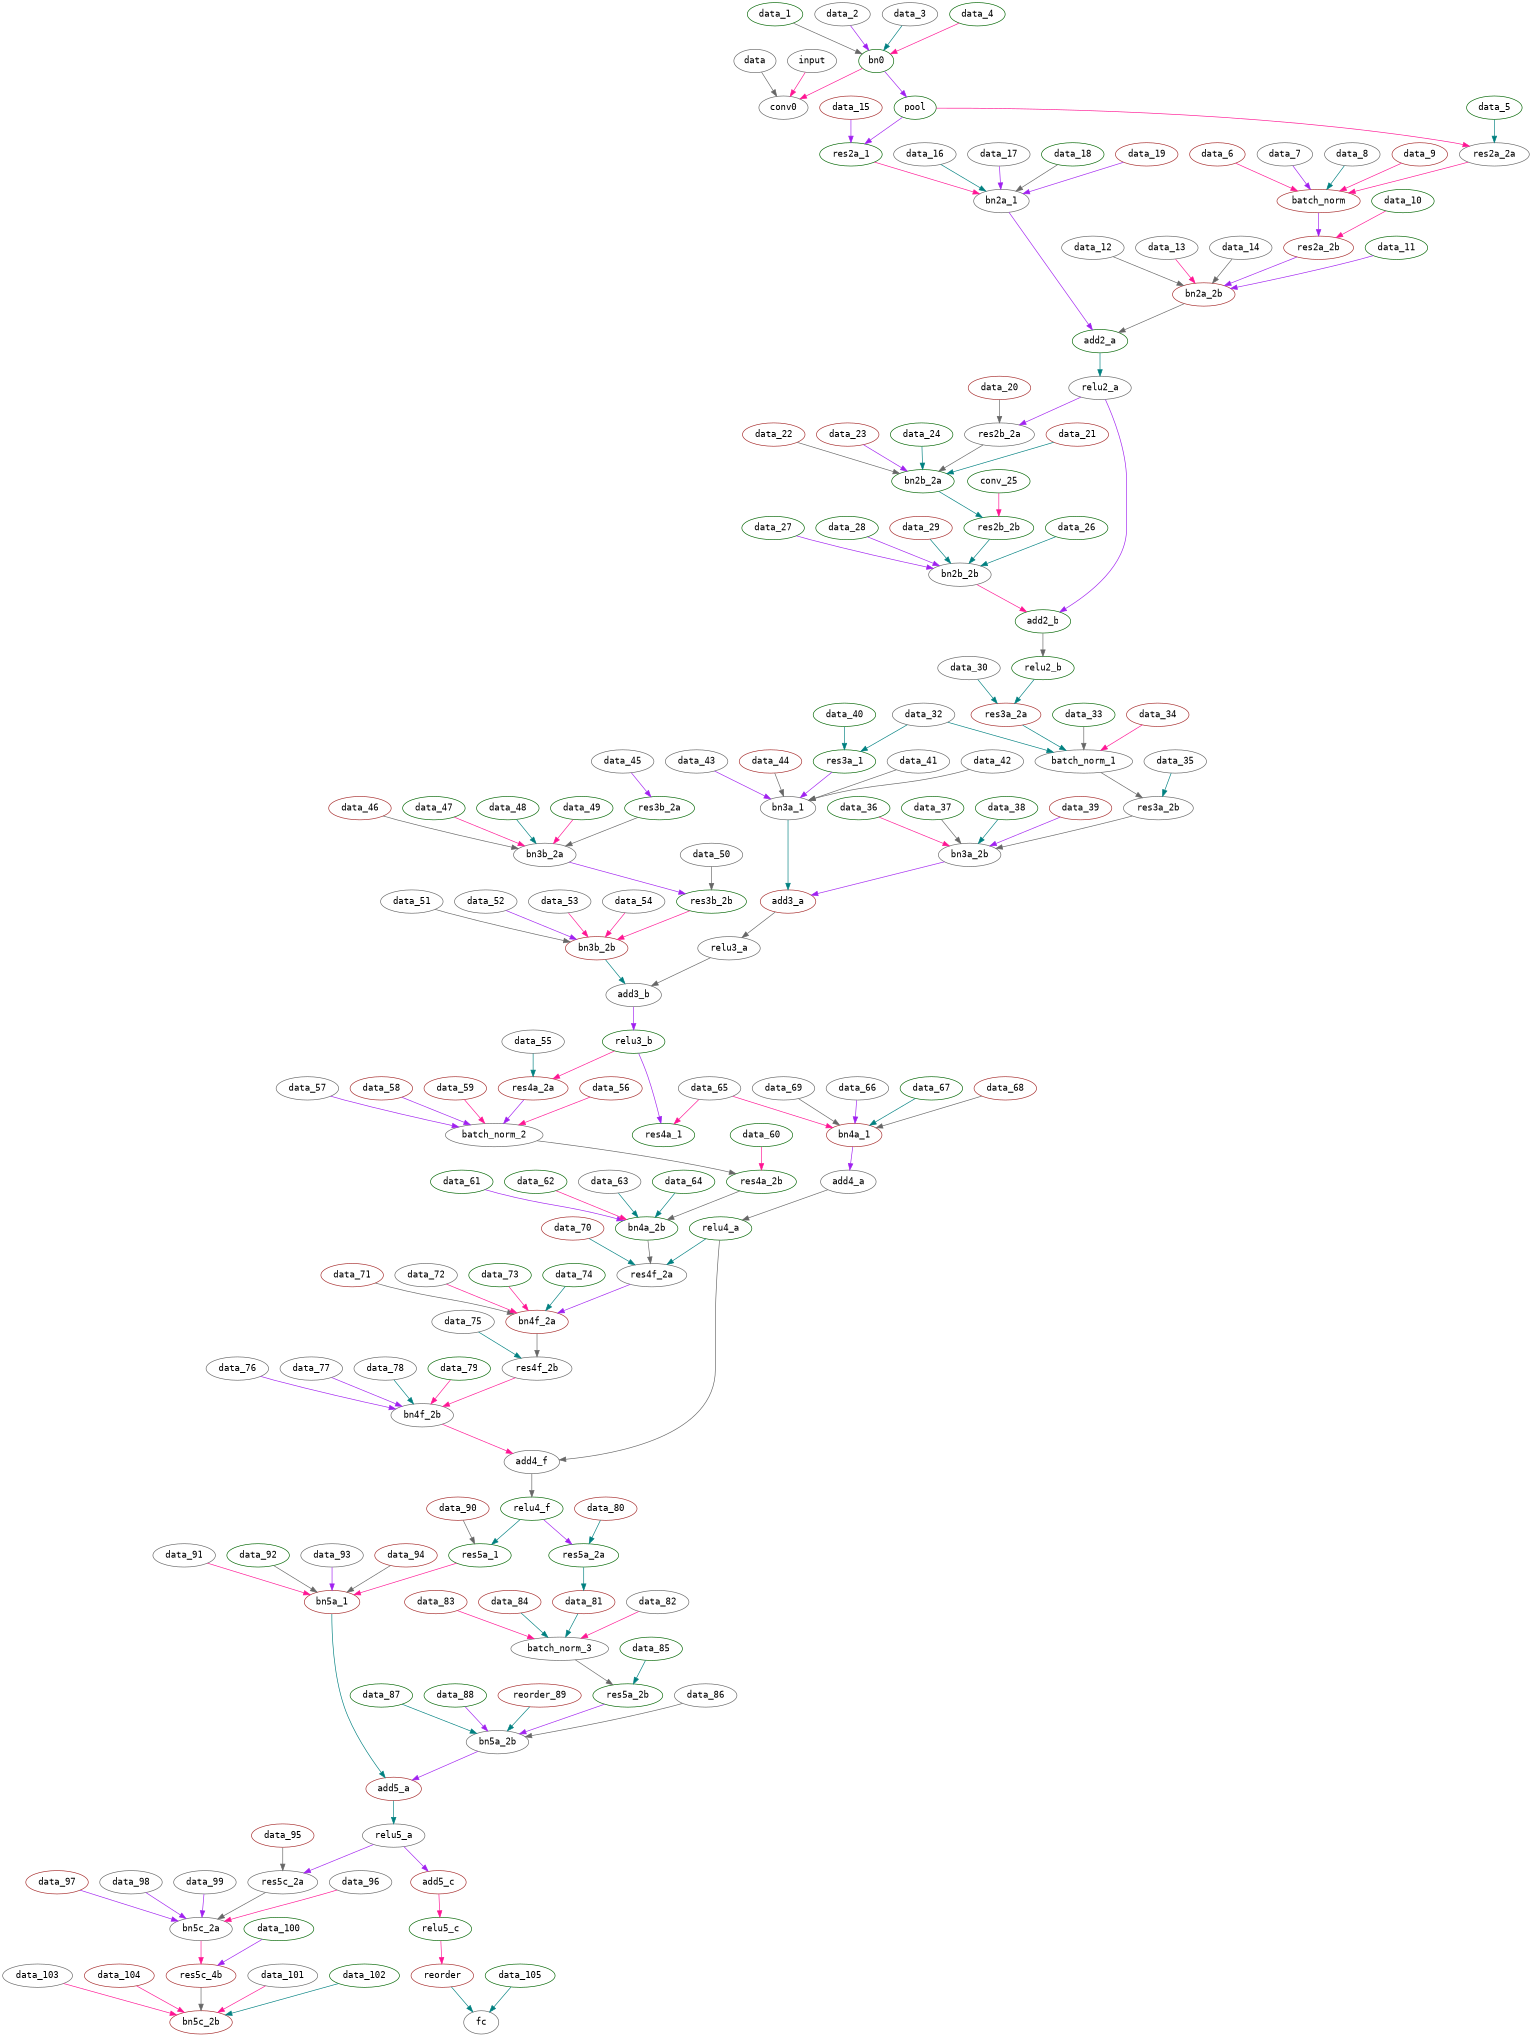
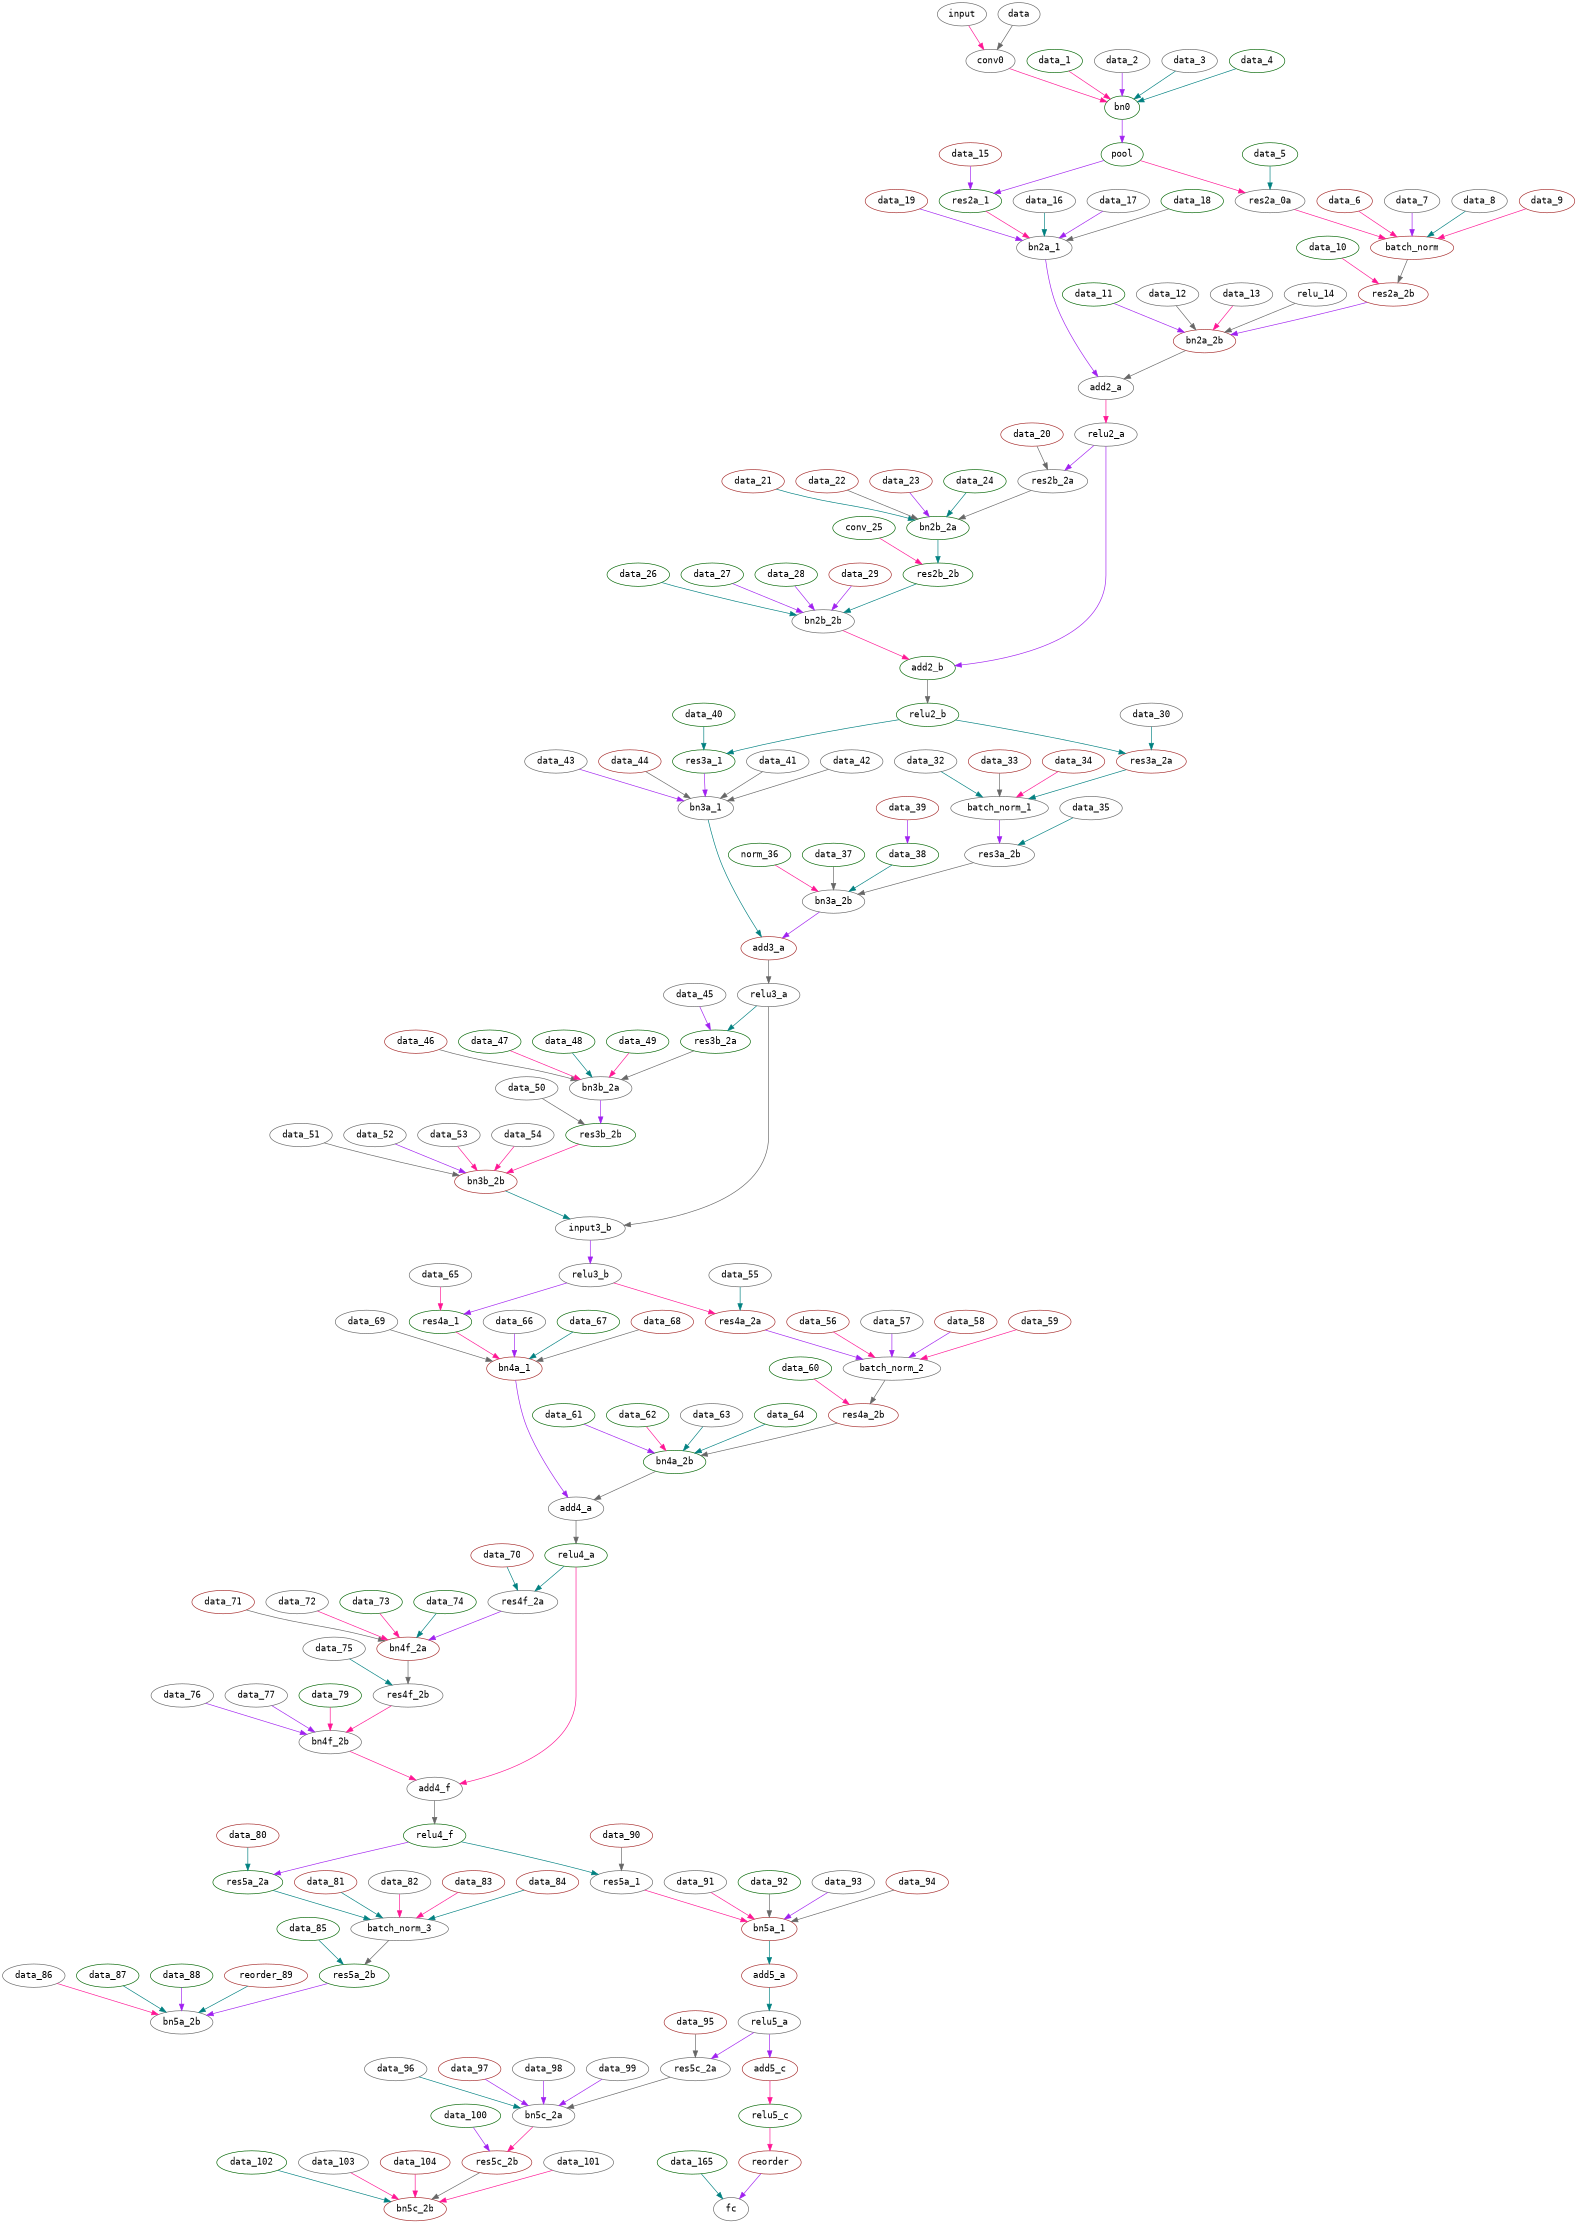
edge "data_1" -> "bn0": color gray40 -> deeppink
edge "data_4" -> "bn0": color deeppink -> teal
edge "bn0" -> "conv0": reversed
node "res2a_2a": label "res2a_2a" -> "res2a_0a"
edge "batch_norm" -> "res2a_2b": color purple -> gray40
node "data_14": label "data_14" -> "relu_14"
node "add2_a": color darkgreen -> gray40
edge "add2_a" -> "relu2_a": color teal -> deeppink
edge "data_29" -> "bn2b_2b": color teal -> purple
node "data_33": color darkgreen -> brown
edge "data_32" -> "res3a_1": now "relu2_b" -> "res3a_1"
edge "batch_norm_1" -> "res3a_2b": color gray40 -> purple
node "data_36": label "data_36" -> "norm_36"
edge "data_39" -> "bn3a_2b": now "data_39" -> "data_38"
node "add3_b": label "add3_b" -> "input3_b"
edge "relu3_a" -> "res3b_2a": added
node "relu3_b": color darkgreen -> gray40
edge "data_65" -> "bn4a_1": now "res4a_1" -> "bn4a_1"
node "res4a_2b": color darkgreen -> brown
edge "bn4a_2b" -> "res4f_2a": now "bn4a_2b" -> "add4_a"
node "data_78": removed
edge "relu4_a" -> "add4_f": color gray40 -> deeppink
node "res5a_1": color darkgreen -> gray40
edge "res5a_2a" -> "data_81": now "res5a_2a" -> "batch_norm_3"
edge "data_86" -> "bn5a_2b": color gray40 -> deeppink
edge "bn5a_2b" -> "add5_a": removed
edge "data_96" -> "bn5c_2a": color deeppink -> teal
node "res5c_4b": label "res5c_4b" -> "res5c_2b"
node "data_105": label "data_105" -> "data_165"
edge "reorder" -> "fc": color teal -> purple
